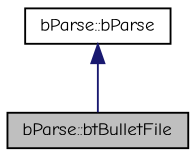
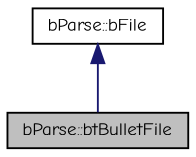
node "bParse::bParse": label "bParse::bParse" -> "bParse::bFile"
